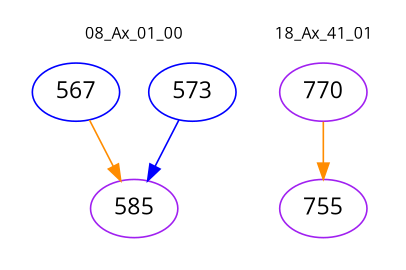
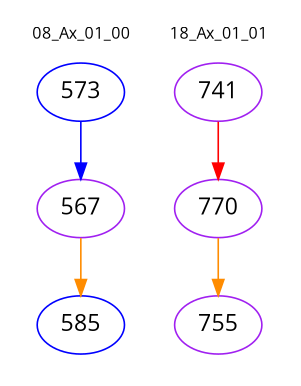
cluster "18_Ax_41_01": label "18_Ax_41_01" -> "18_Ax_01_01"
node "567": color blue -> purple
node "741": added
edge "573" -> "585": now "573" -> "567"
node "585": color purple -> blue
